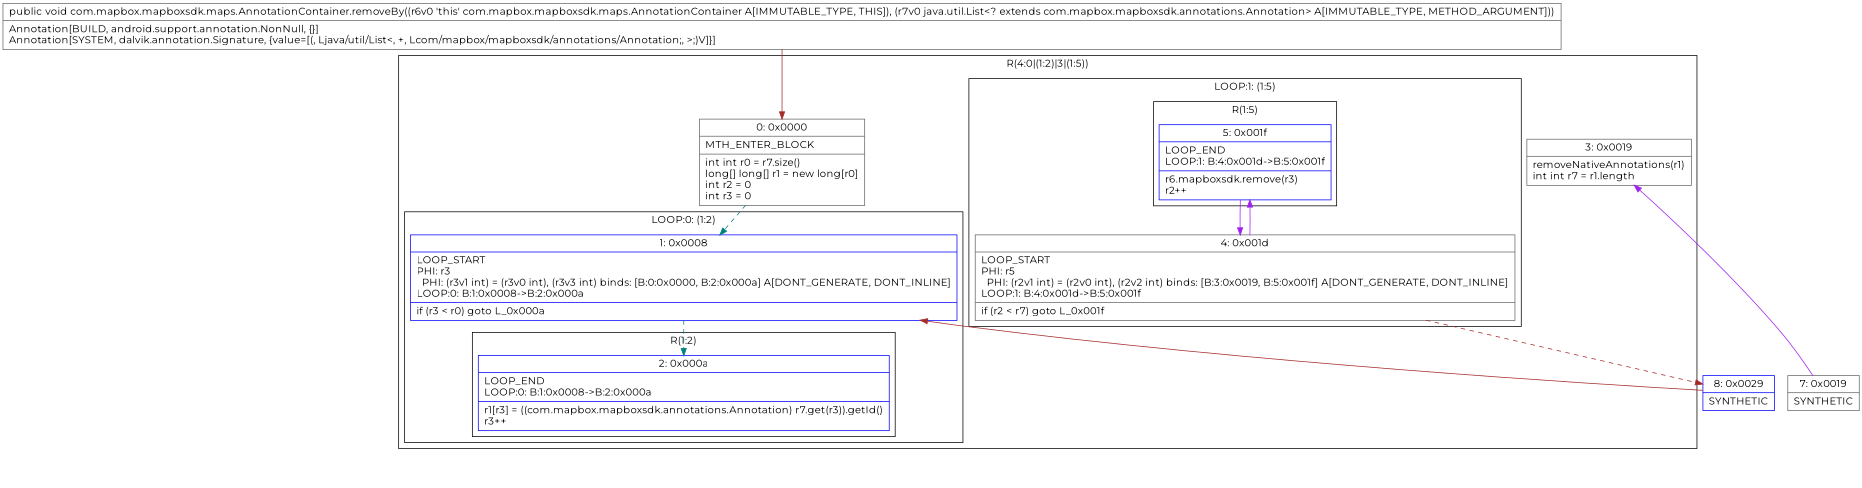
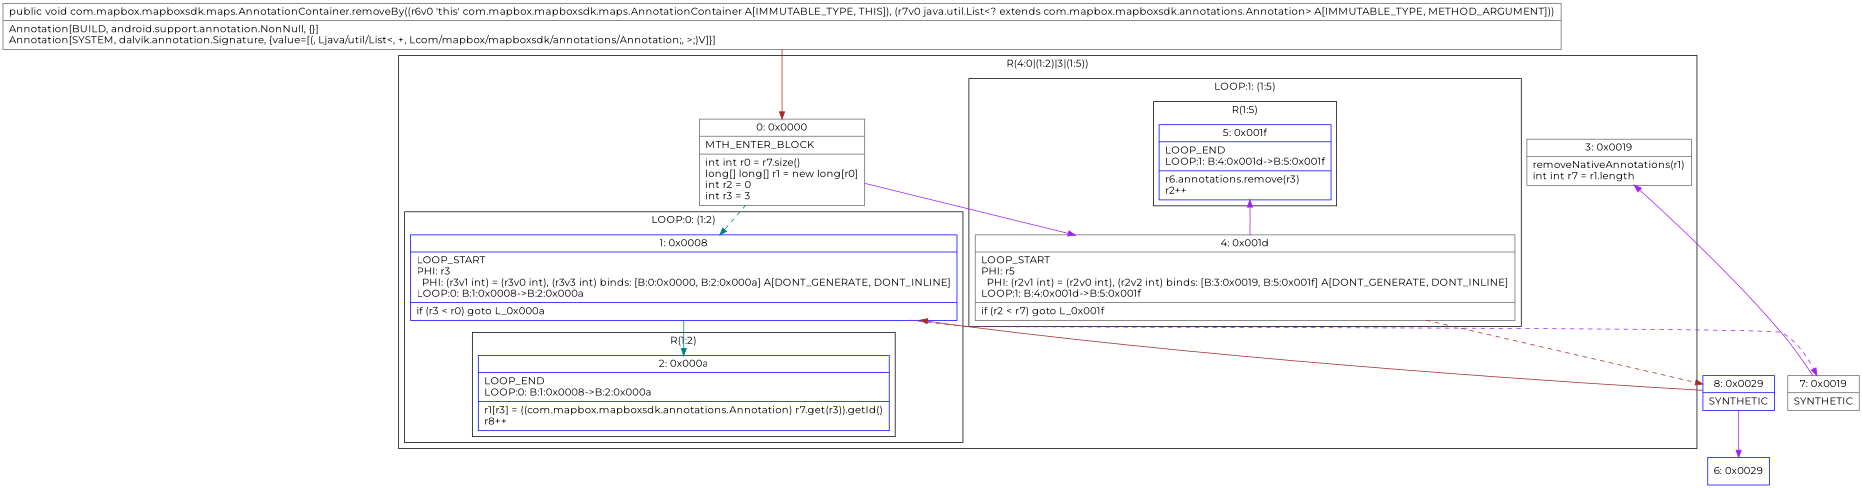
node "5: 0x001f": text "r6.mapboxsdk.remove(r3)" -> "r6.annotations.remove(r3)"
node "0: 0x0000": text "int r3 = 0" -> "int r3 = 3"
edge "5: 0x001f" -> "4: 0x001d": now "0: 0x0000" -> "4: 0x001d"
edge "1: 0x0008" -> "7: 0x0019": added
edge "1: 0x0008" -> "2: 0x000a": style dashed -> solid
node "2: 0x000a": text "r3++" -> "r8++"
node "6: 0x0029": added
